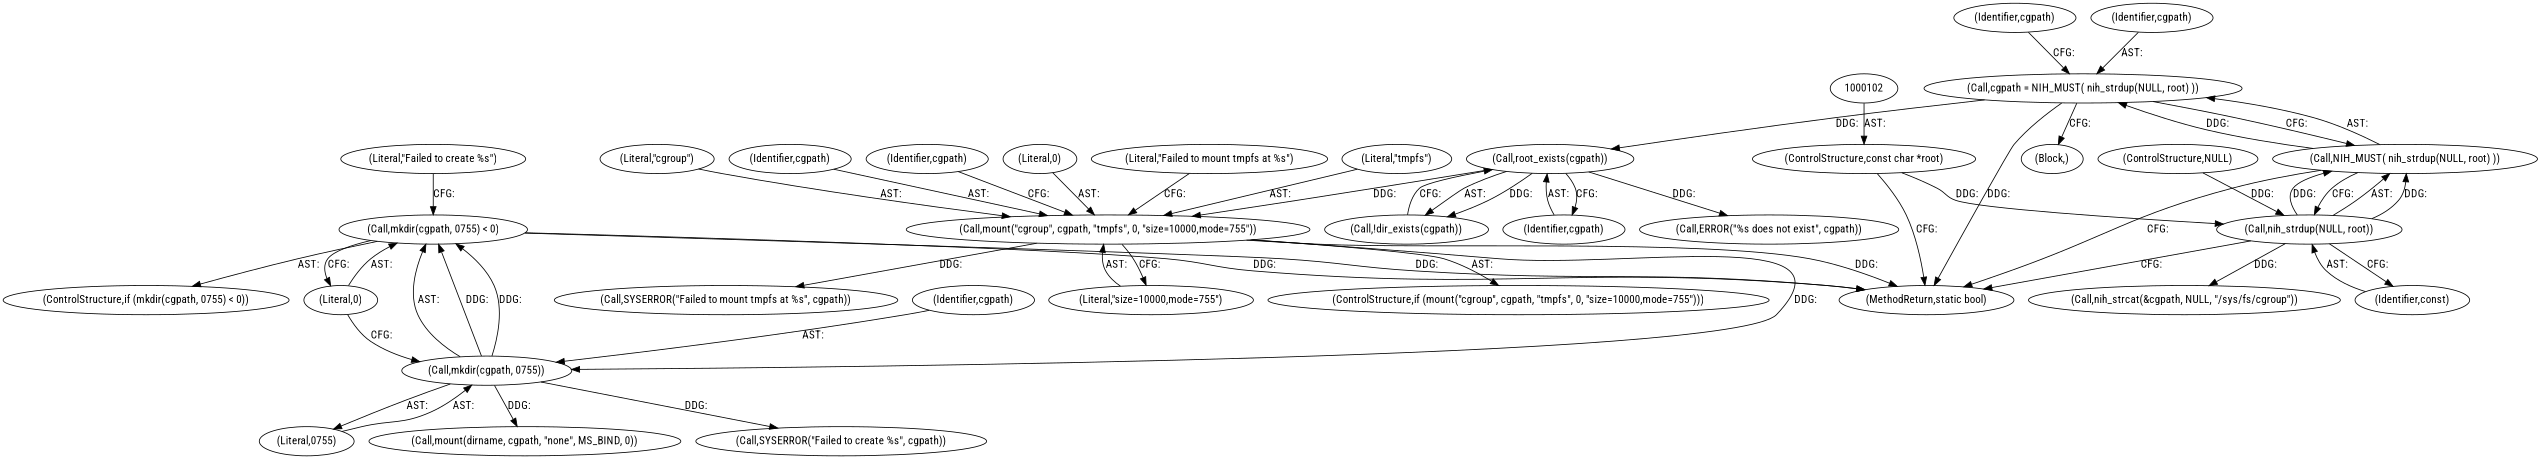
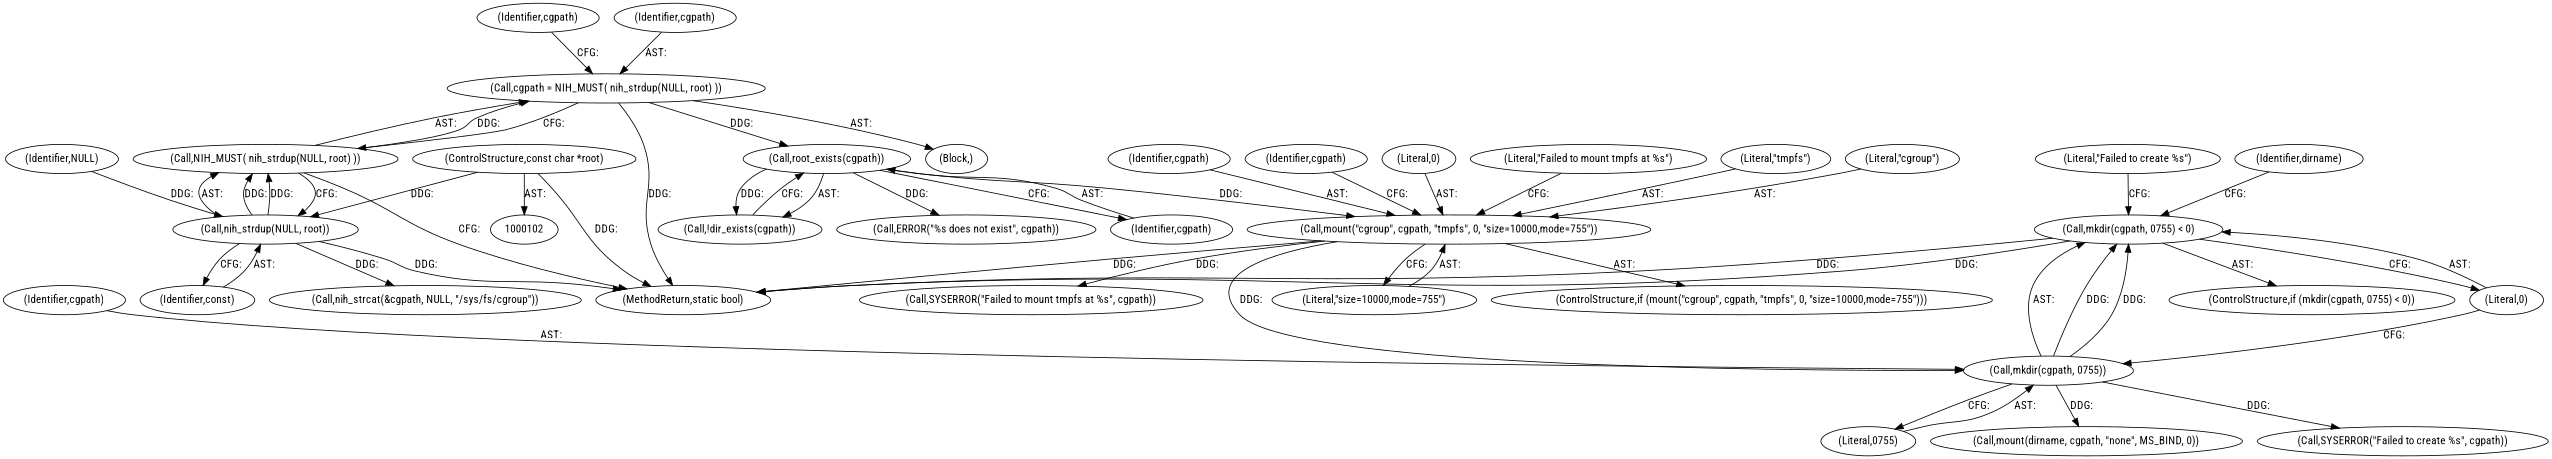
edge "1000102" -> "(ControlStructure,const char *root)": reversed
edge "(Call,cgpath = NIH_MUST( nih_strdup(NULL, root) ))" -> "(Block,)": label "CFG: " -> "AST: "
node "(ControlStructure,NULL)": label "(ControlStructure,NULL)" -> "(Identifier,NULL)"
node "(Identifier,dirname)": added
edge "(ControlStructure,const char *root)" -> "(MethodReturn,static bool)": label "CFG: " -> "DDG: "
edge "(Call,nih_strdup(NULL, root))" -> "(MethodReturn,static bool)": label "CFG: " -> "DDG: "
edge "(Call,mkdir(cgpath, 0755))" -> "(Literal,0755)": label "AST: " -> "CFG: "
